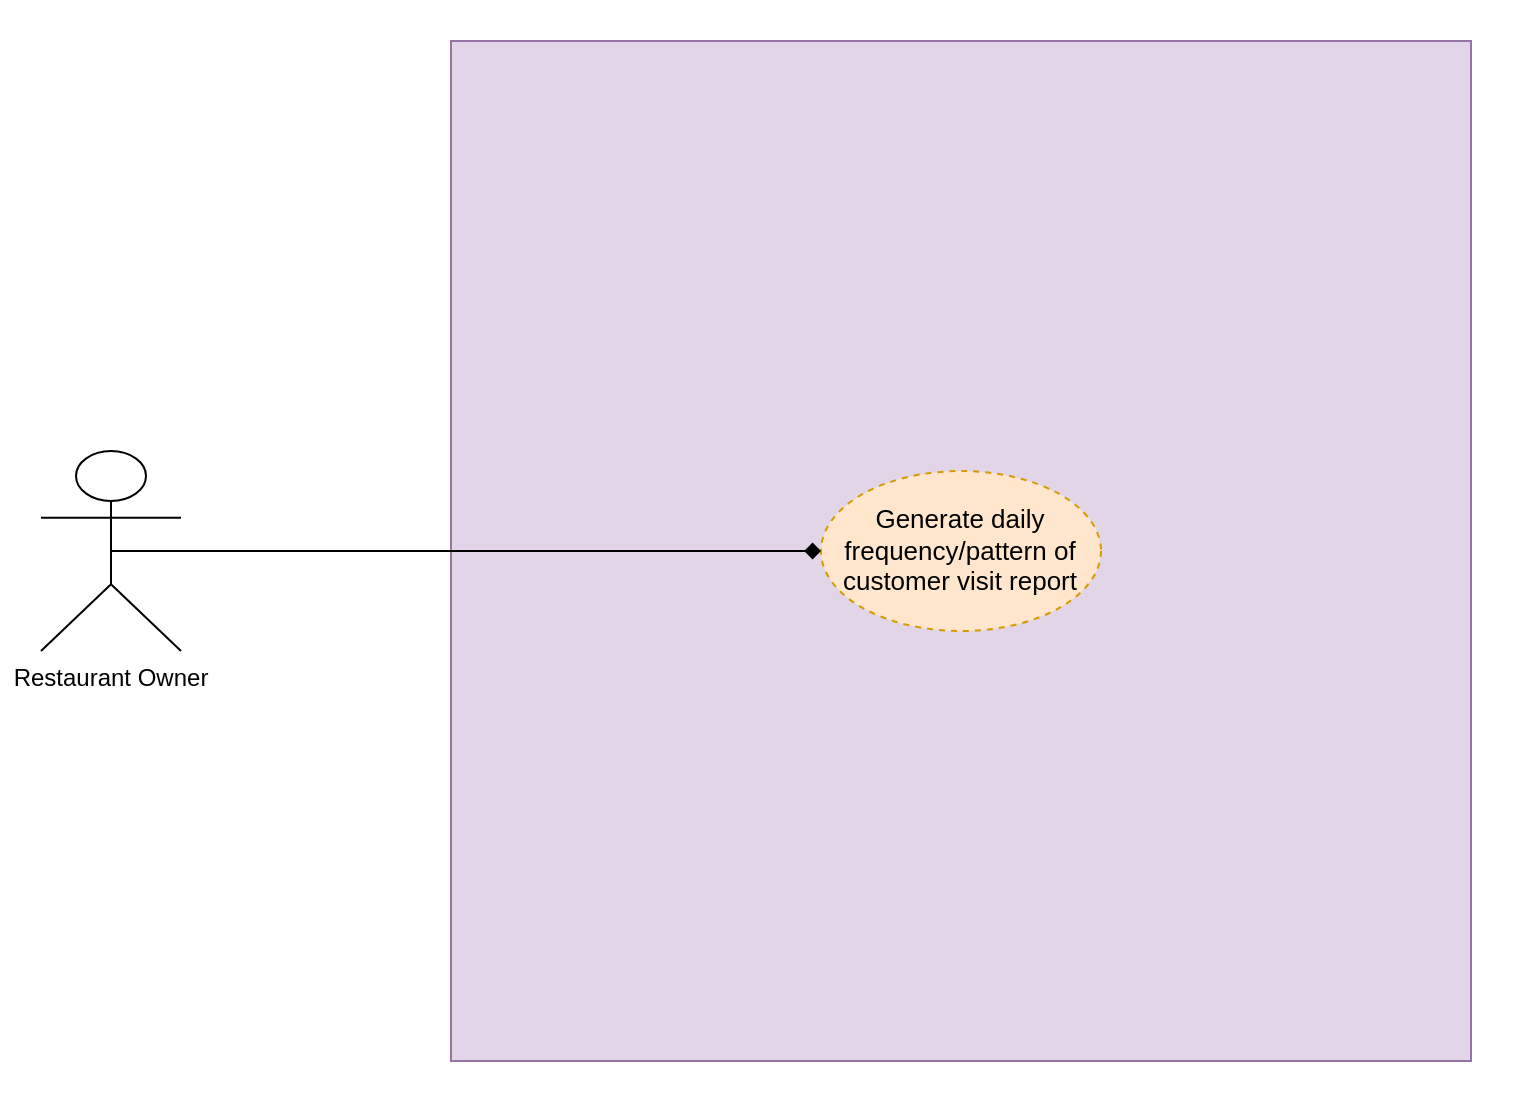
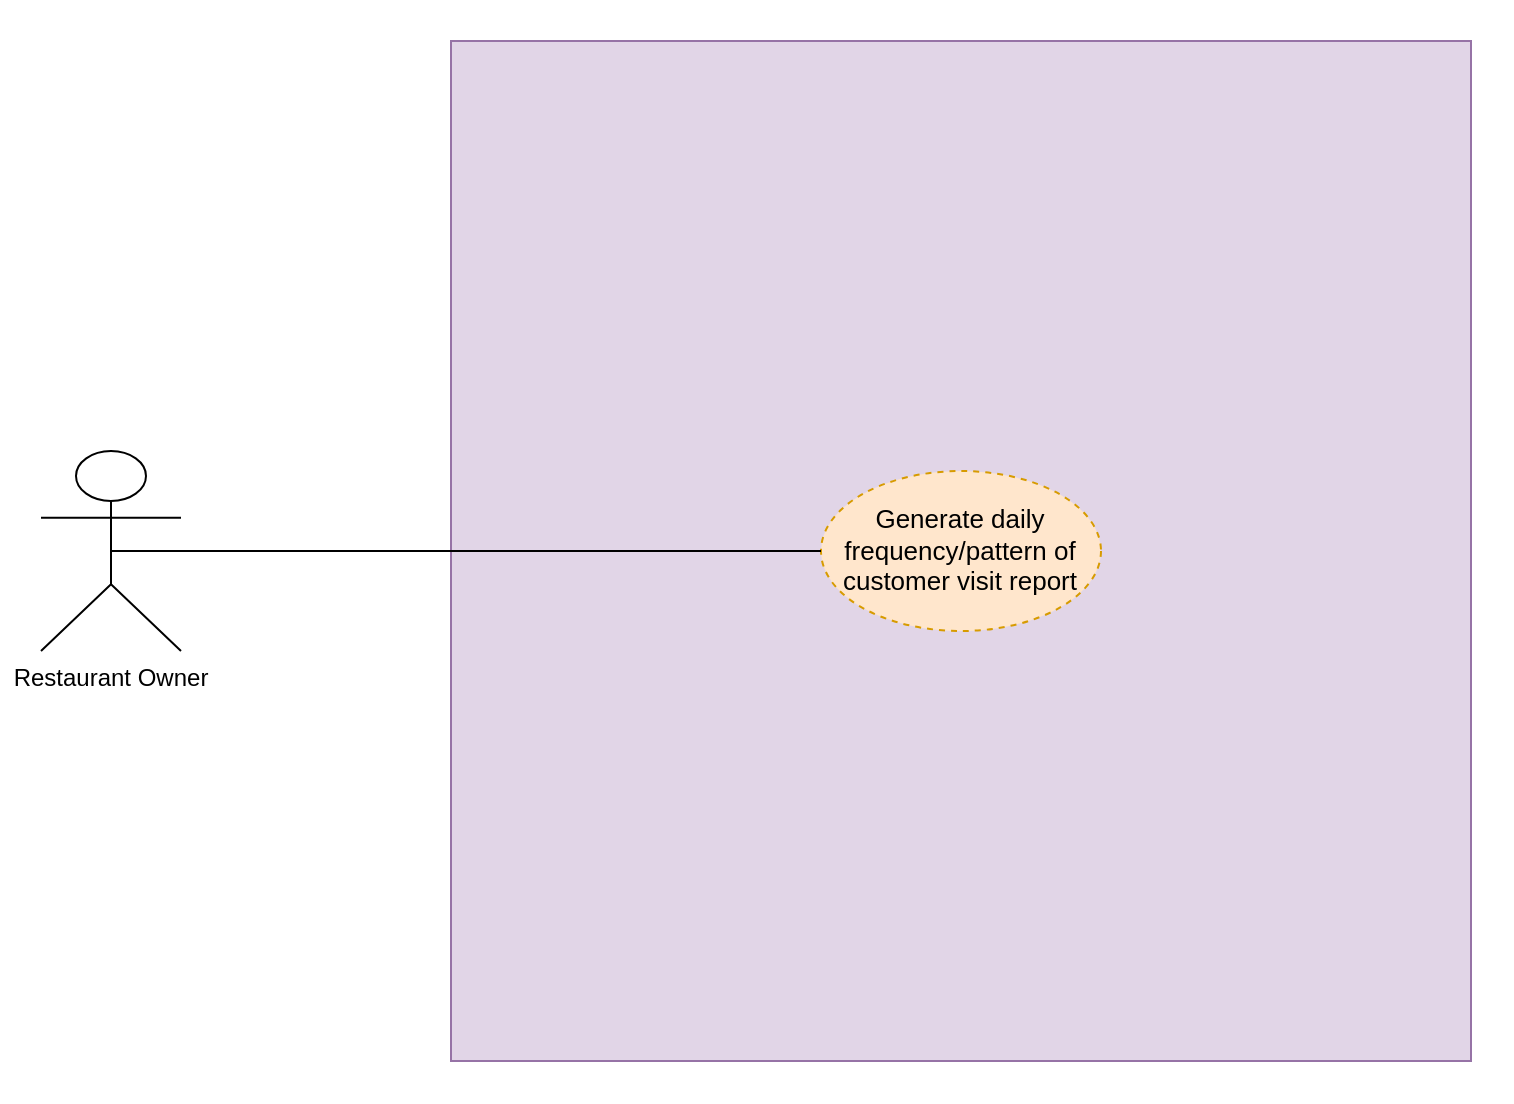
edge "Restaurant Owner" -> "Generate daily frequency/pattern of customer visit report": arrowhead diamond -> none
